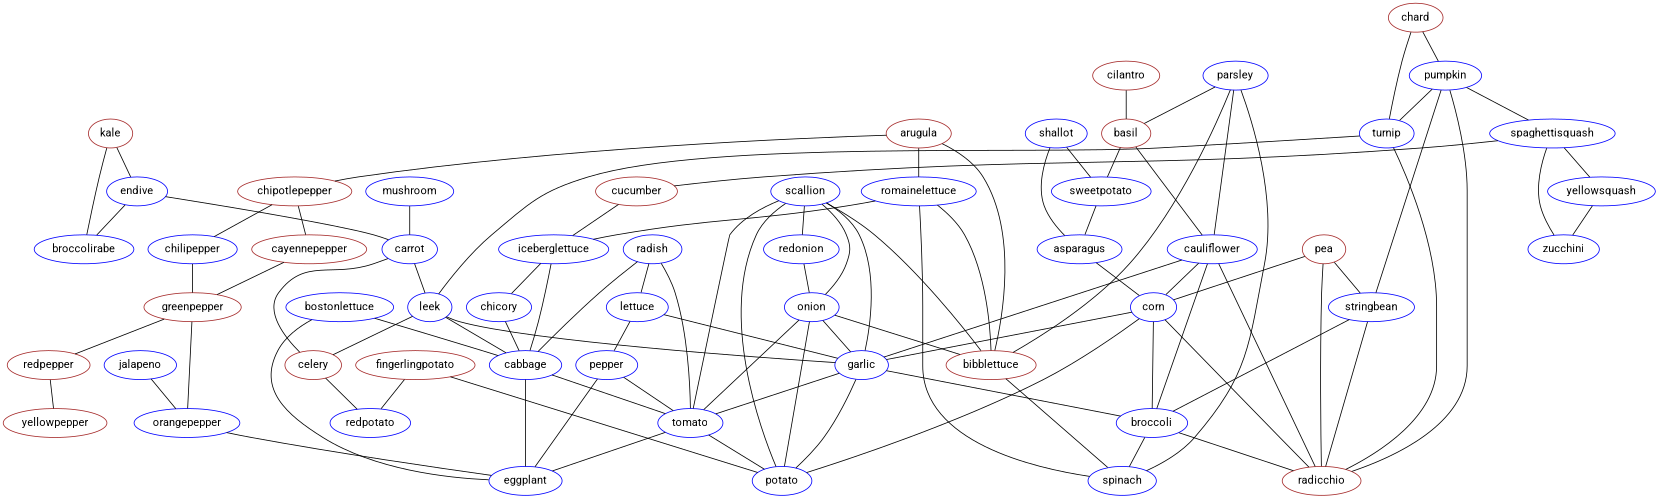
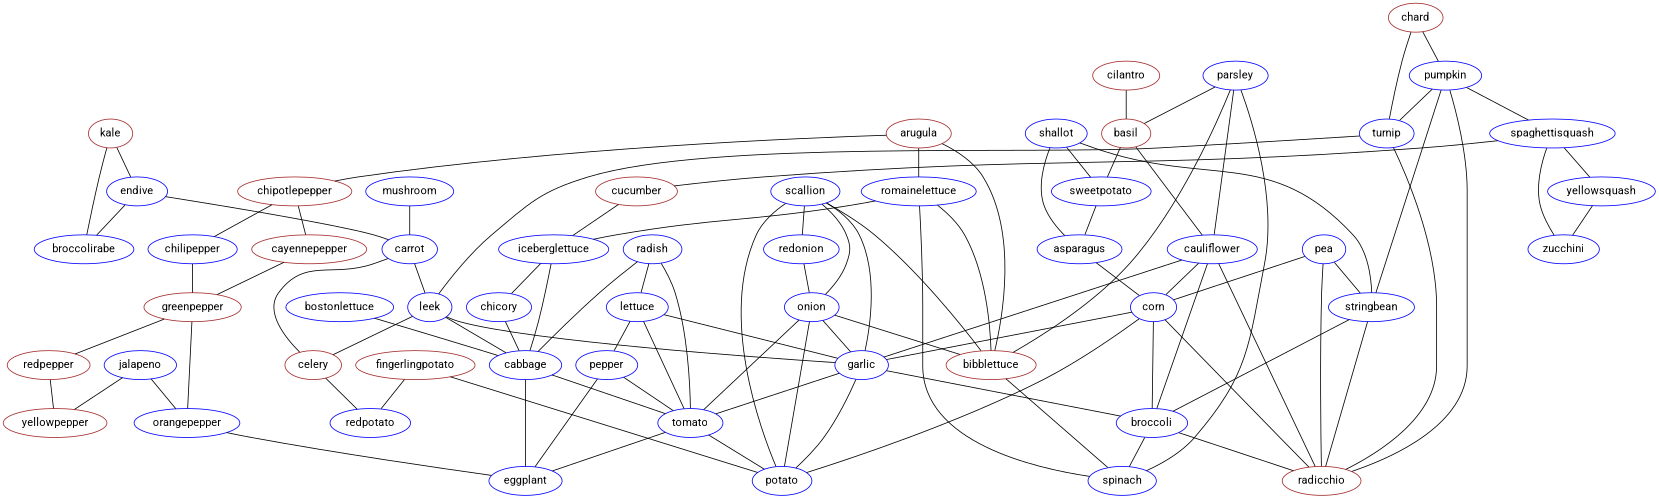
edge "shallot" -- "stringbean": added
node "pea": color brown -> blue
edge "scallion" -- "tomato": now "lettuce" -- "tomato"
edge "jalapeno" -- "yellowpepper": added
edge "bostonlettuce" -- "eggplant": removed
